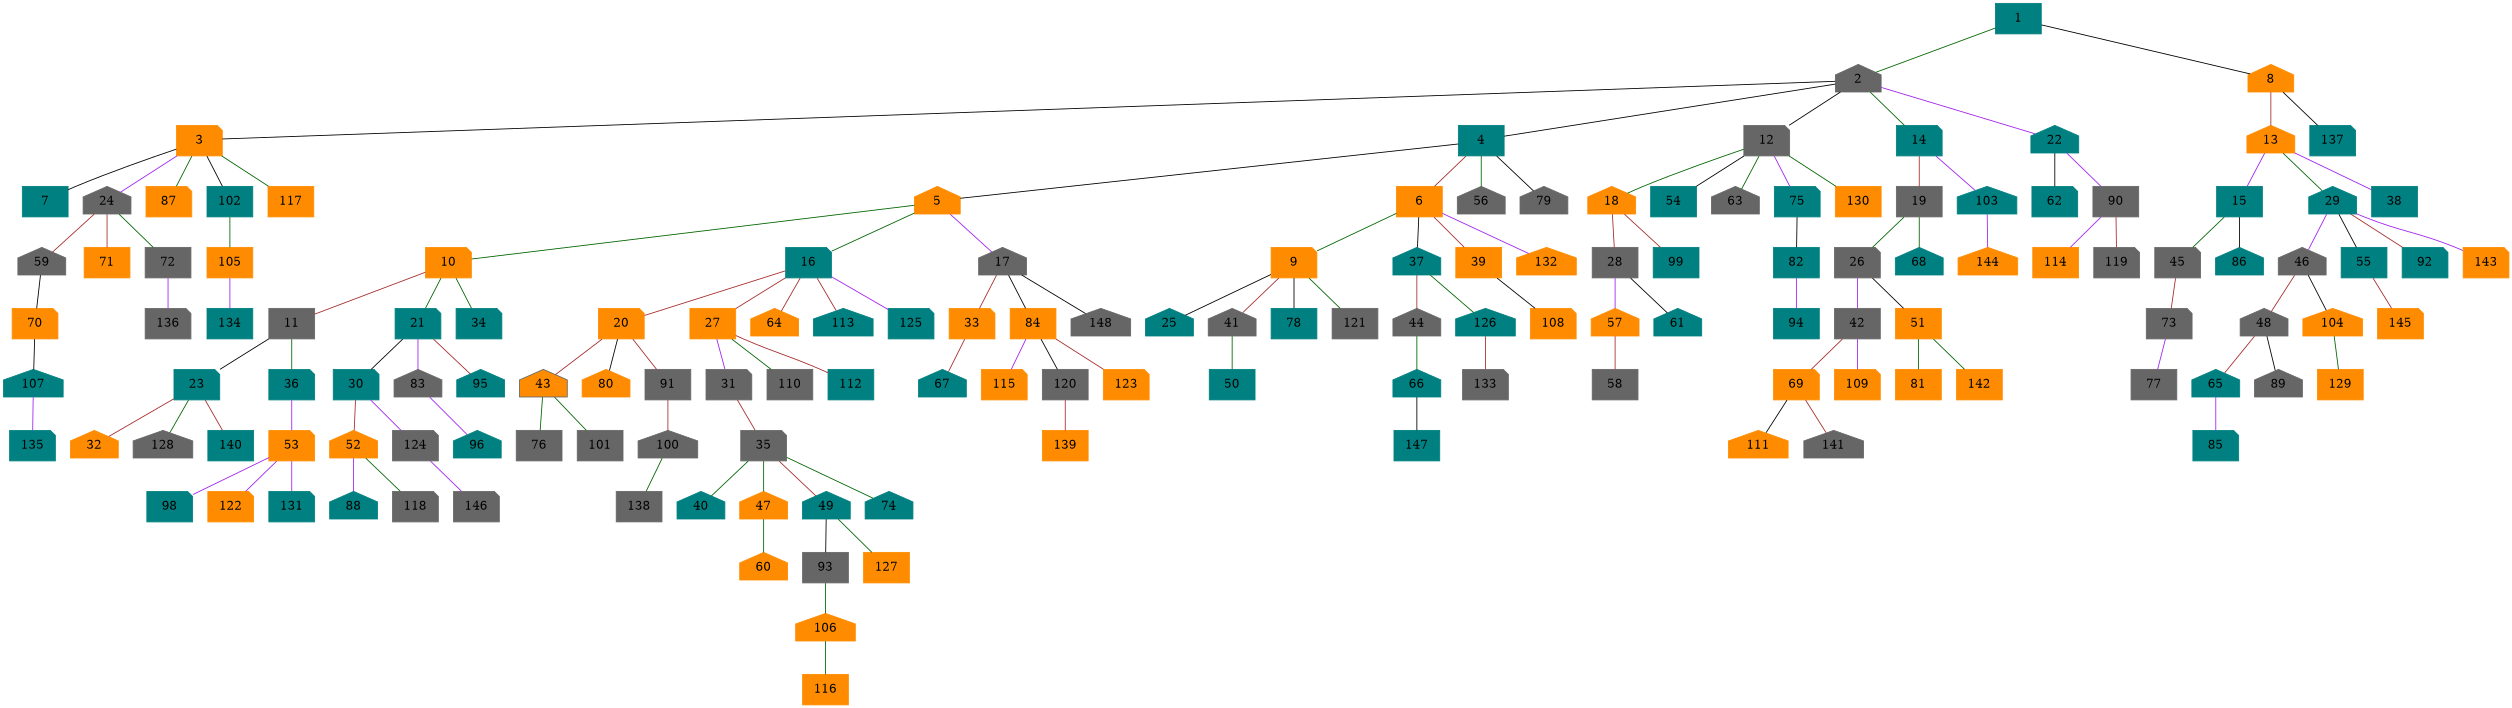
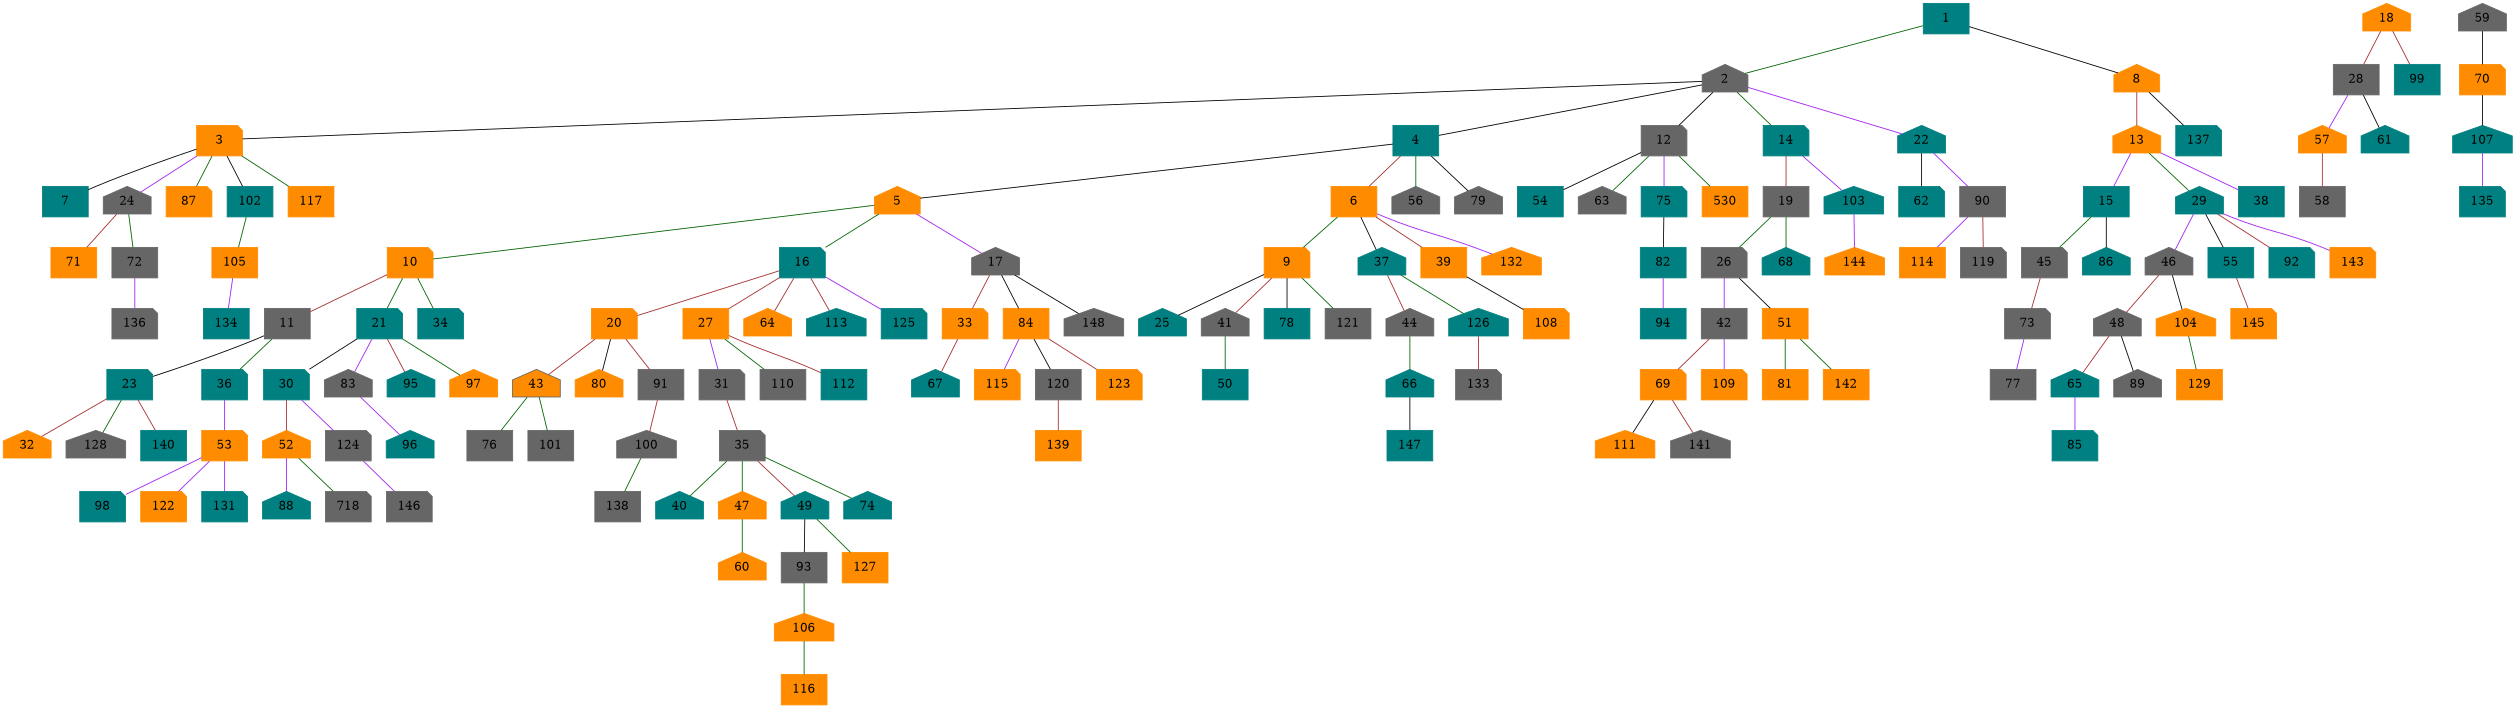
edge "12" -- "18": removed
node "130": label "130" -> "530"
edge "24" -- "59": removed
node "97": added
node "118": label "118" -> "718"
